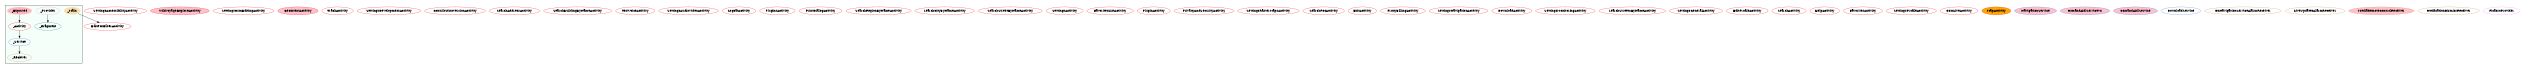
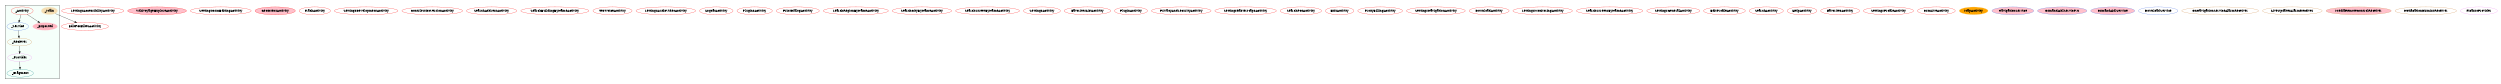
node "MapActivity": color red -> mintcream
edge "_Exported" -> "_Activity": reversed
edge "_Reciever" -> "_Provider": added
